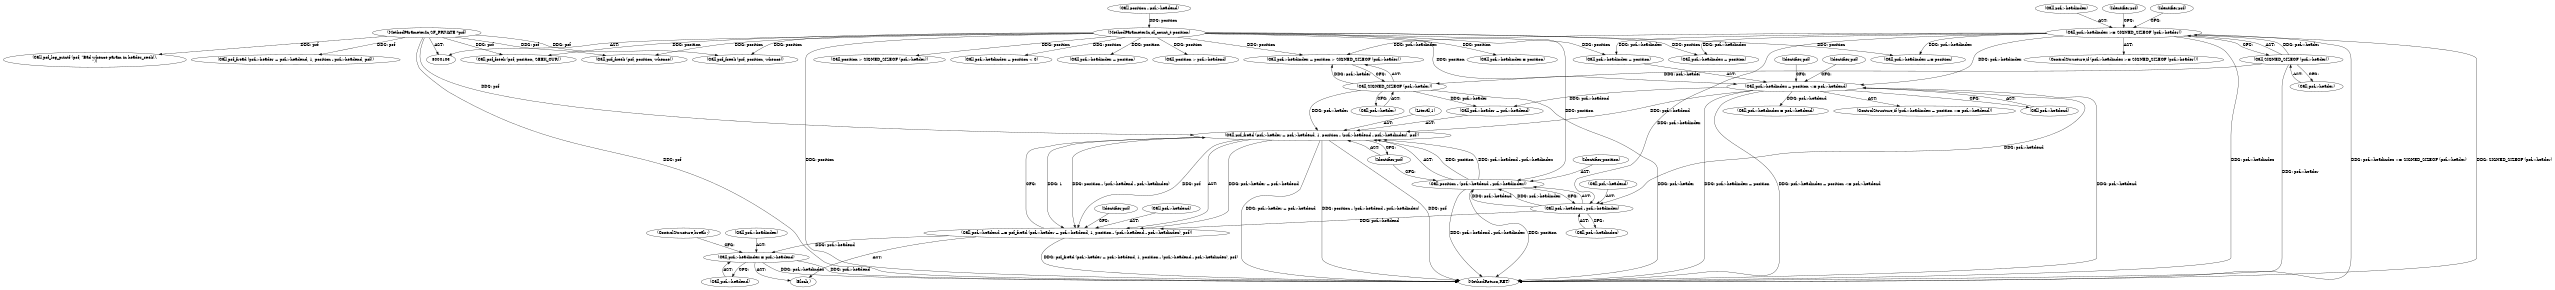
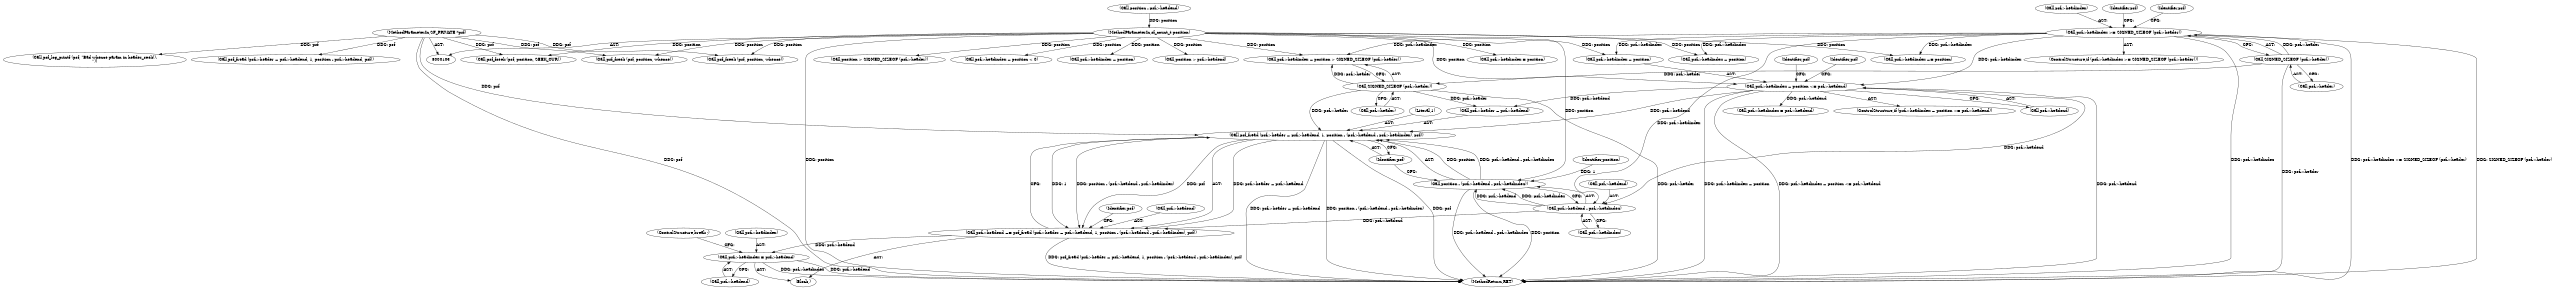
edge "(Identifier,position)" -> "(Call,position - (psf->headend - psf->headindex))": label "AST: " -> "DDG: 1"
